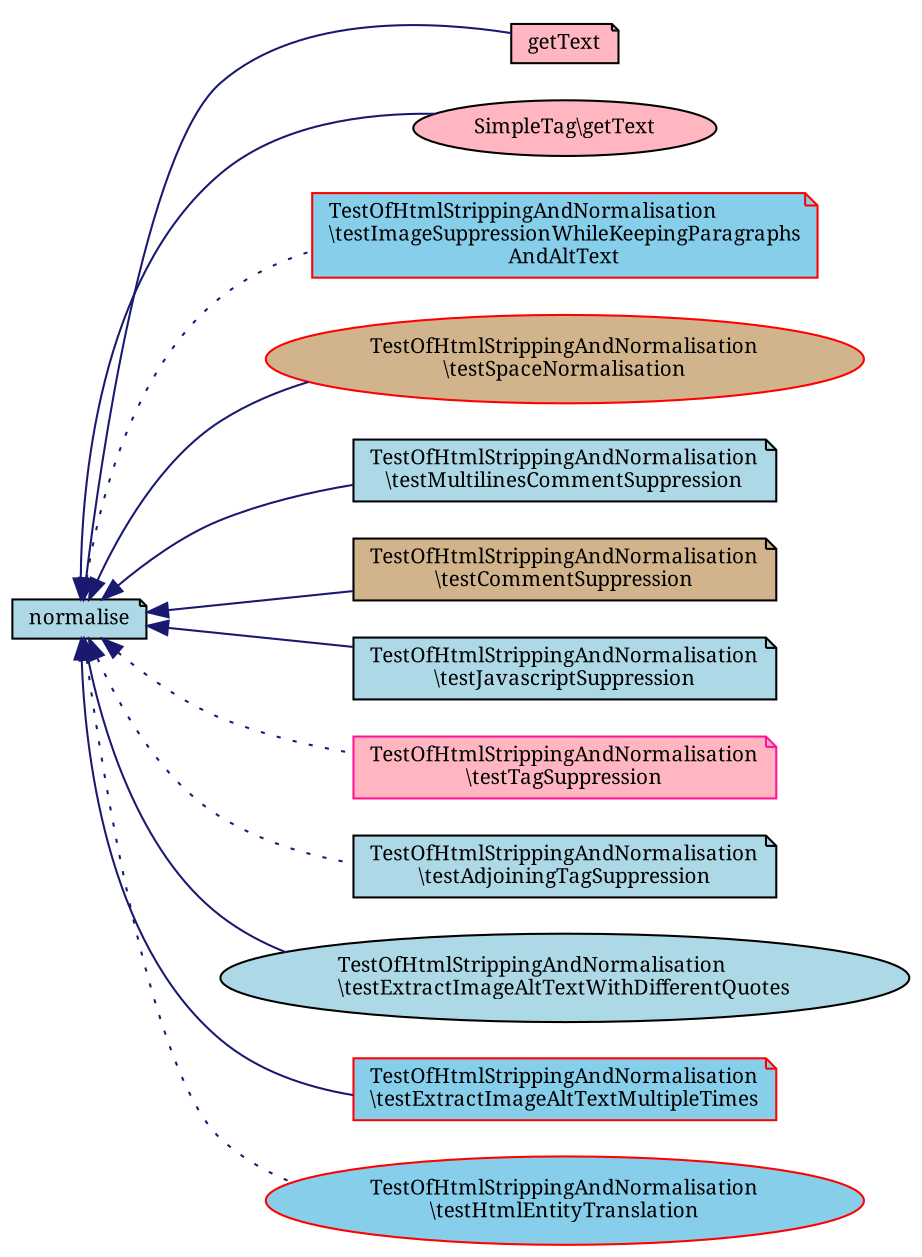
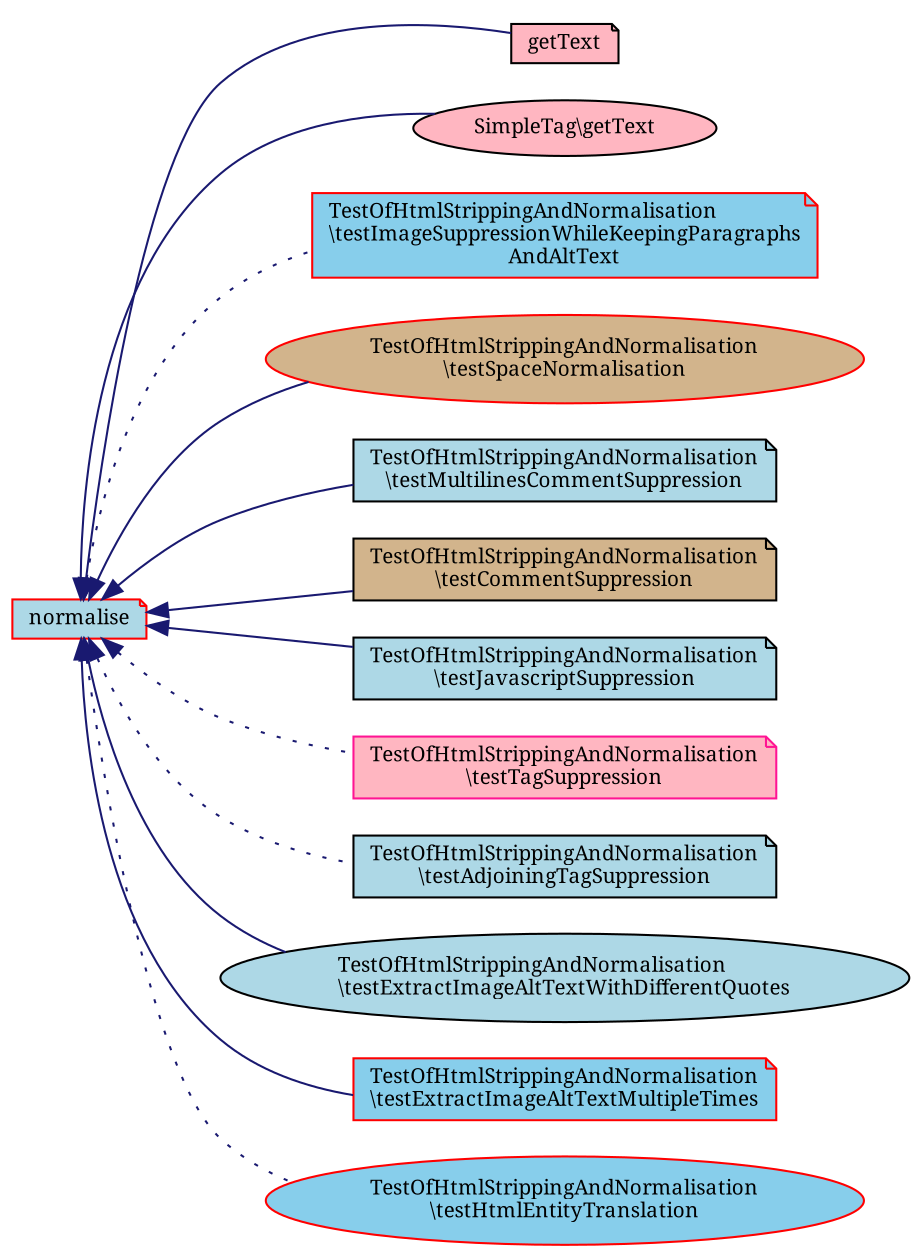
node "normalise": color black -> red
